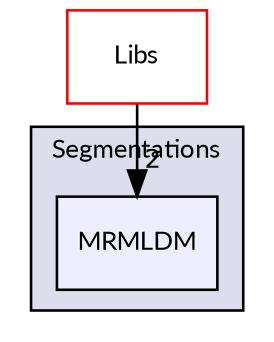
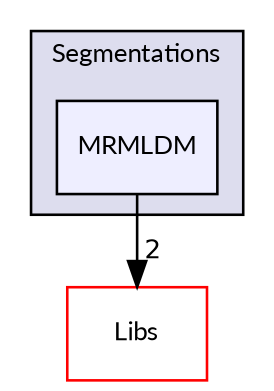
edge "Libs" -> "MRMLDM": reversed
